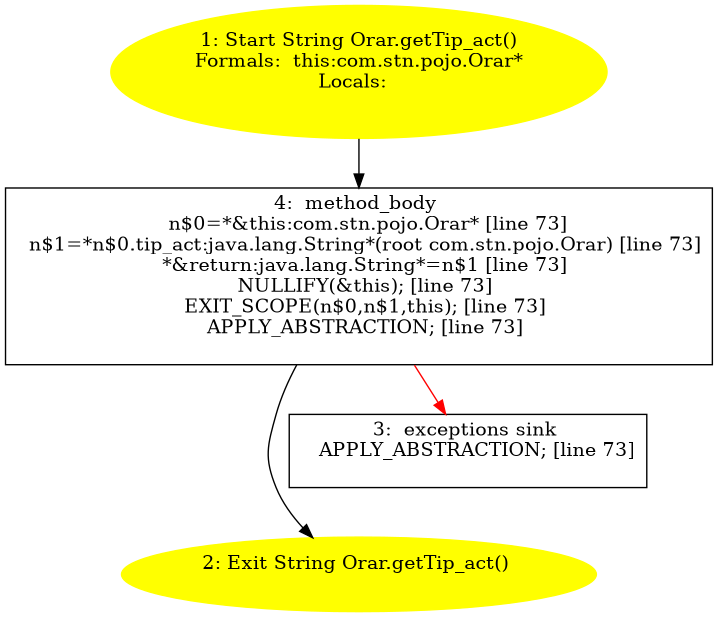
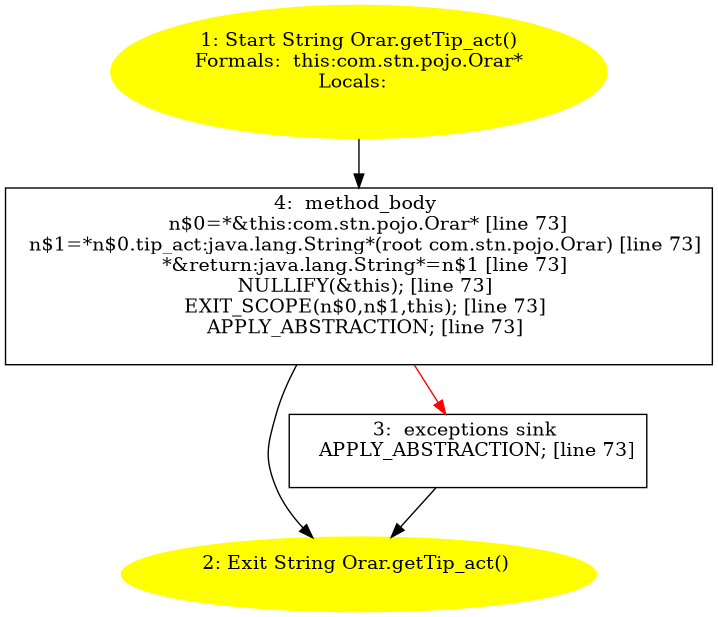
edge "3:  exceptions sink APPLY_ABSTRACTION; [line 73]" -> "2: Exit String Orar.getTip_act()": added
